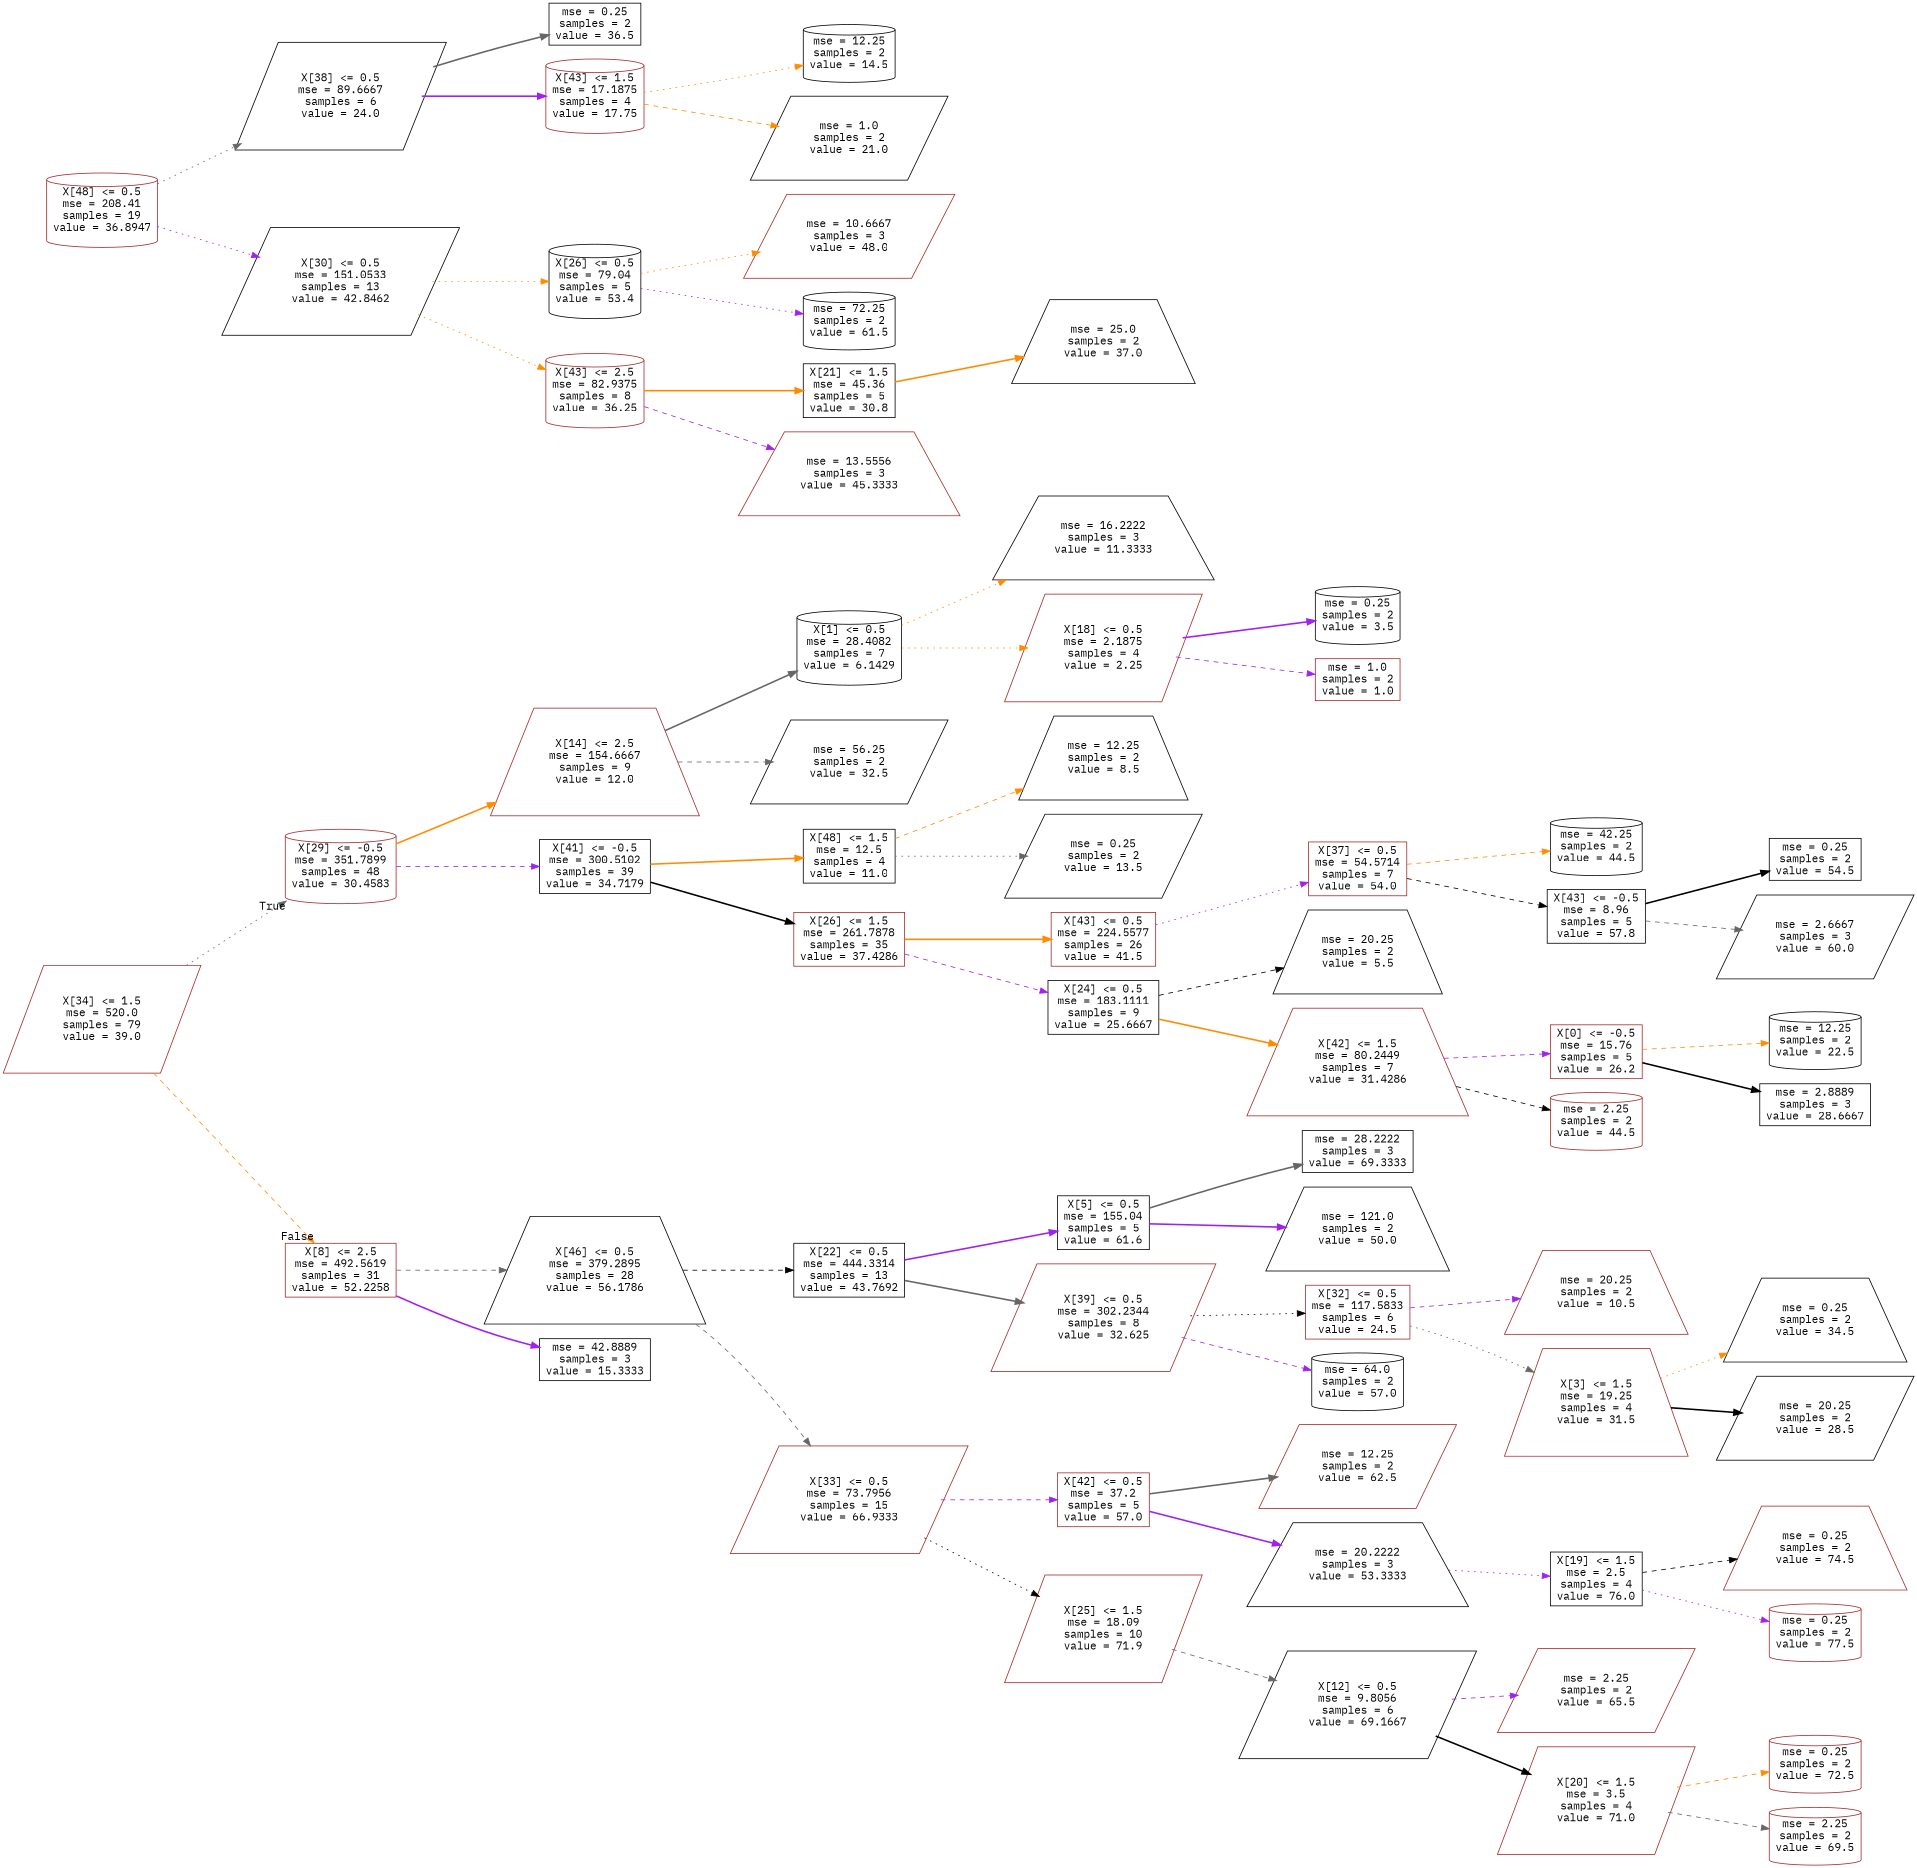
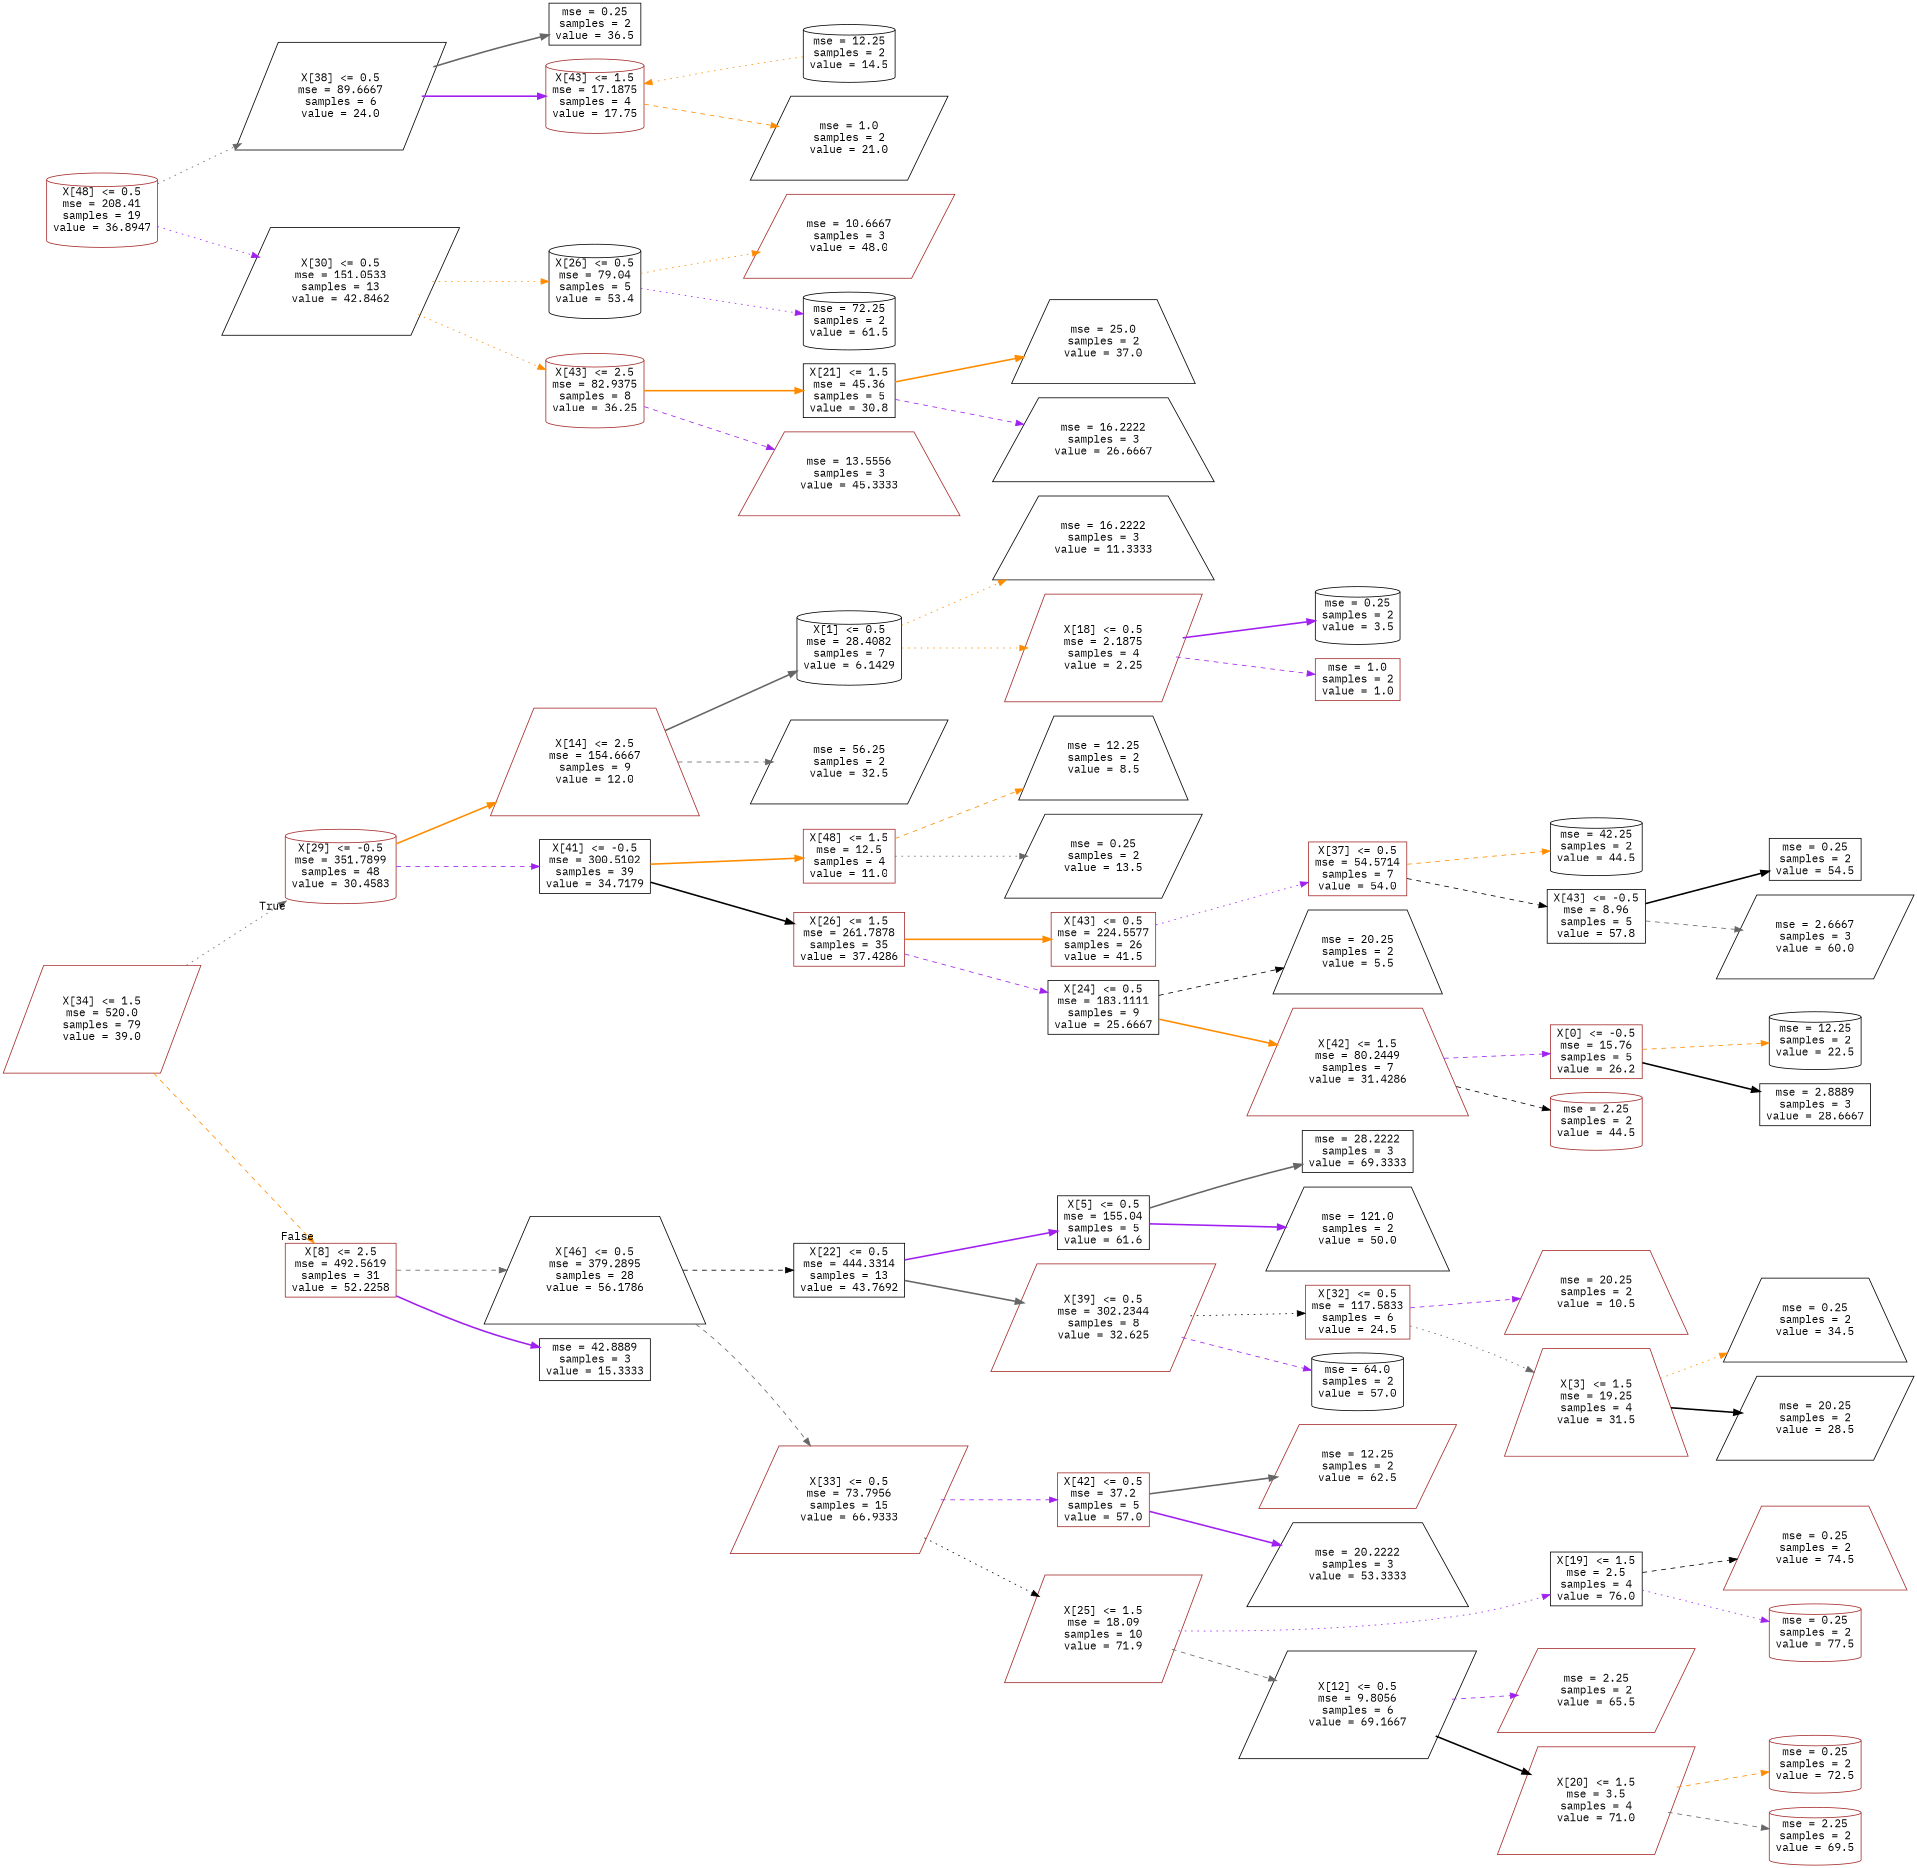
edge "X[43] <= 1.5 mse = 17.1875 samples = 4 value = 17.75" -> "mse = 12.25 samples = 2 value = 14.5": reversed
node "mse = 16.2222 samples = 3 value = 26.6667": added
node "X[48] <= 1.5 mse = 12.5 samples = 4 value = 11.0": color black -> brown
edge "mse = 20.2222 samples = 3 value = 53.3333" -> "X[19] <= 1.5 mse = 2.5 samples = 4 value = 76.0": now "X[25] <= 1.5 mse = 18.09 samples = 10 value = 71.9" -> "X[19] <= 1.5 mse = 2.5 samples = 4 value = 76.0"
